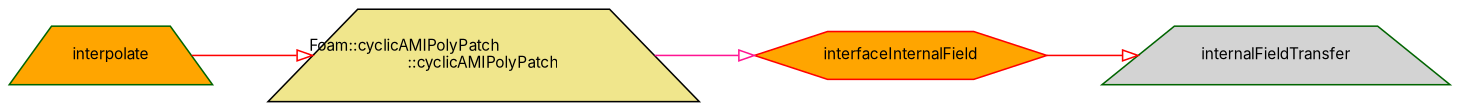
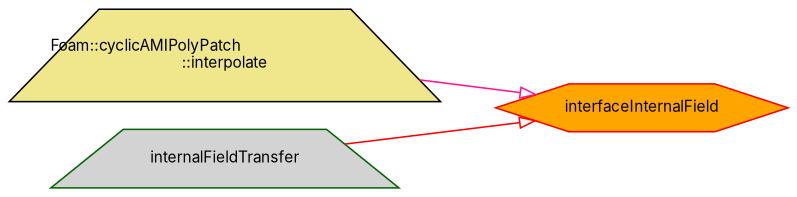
node "interpolate": removed
node "Foam::cyclicAMIPolyPatch ::cyclicAMIPolyPatch": label "Foam::cyclicAMIPolyPatch ::cyclicAMIPolyPatch" -> "Foam::cyclicAMIPolyPatch ::interpolate"
edge "interfaceInternalField" -> "internalFieldTransfer": reversed
